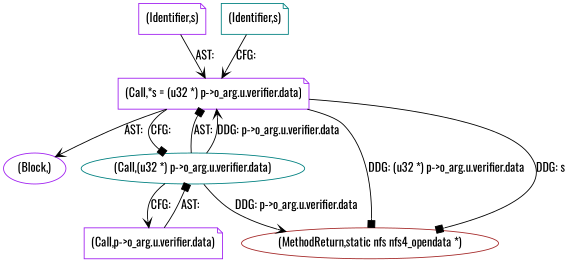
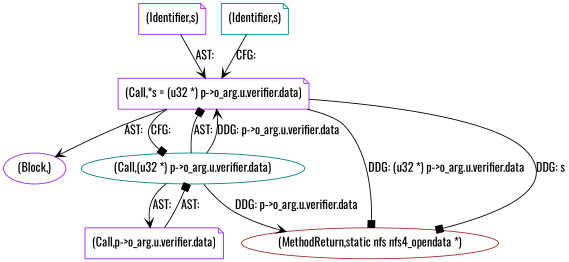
edge "(Call,(u32 *) p->o_arg.u.verifier.data)" -> "(Call,p->o_arg.u.verifier.data)": label "CFG: " -> "AST: "
